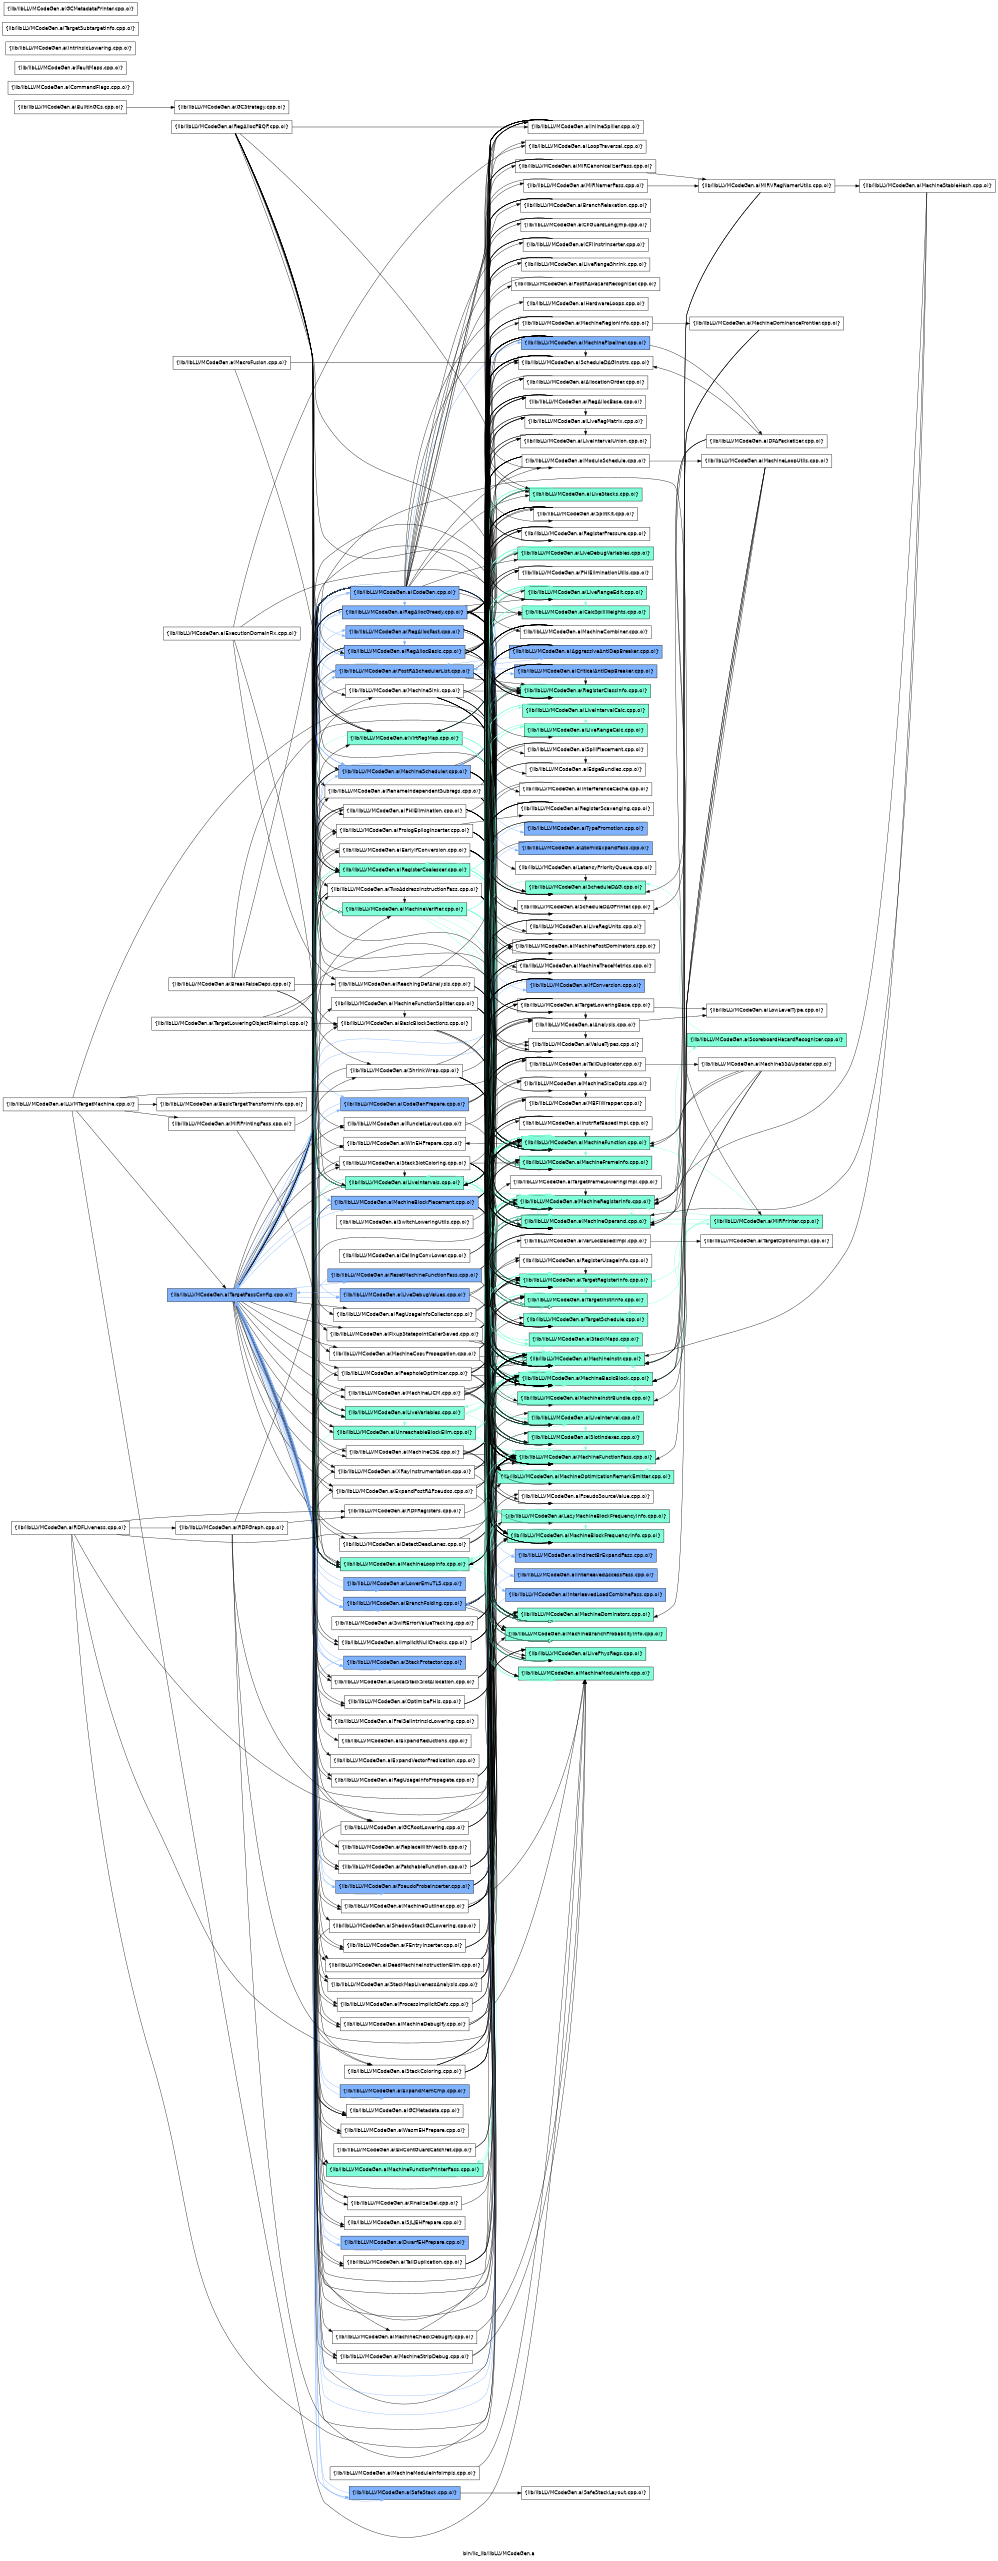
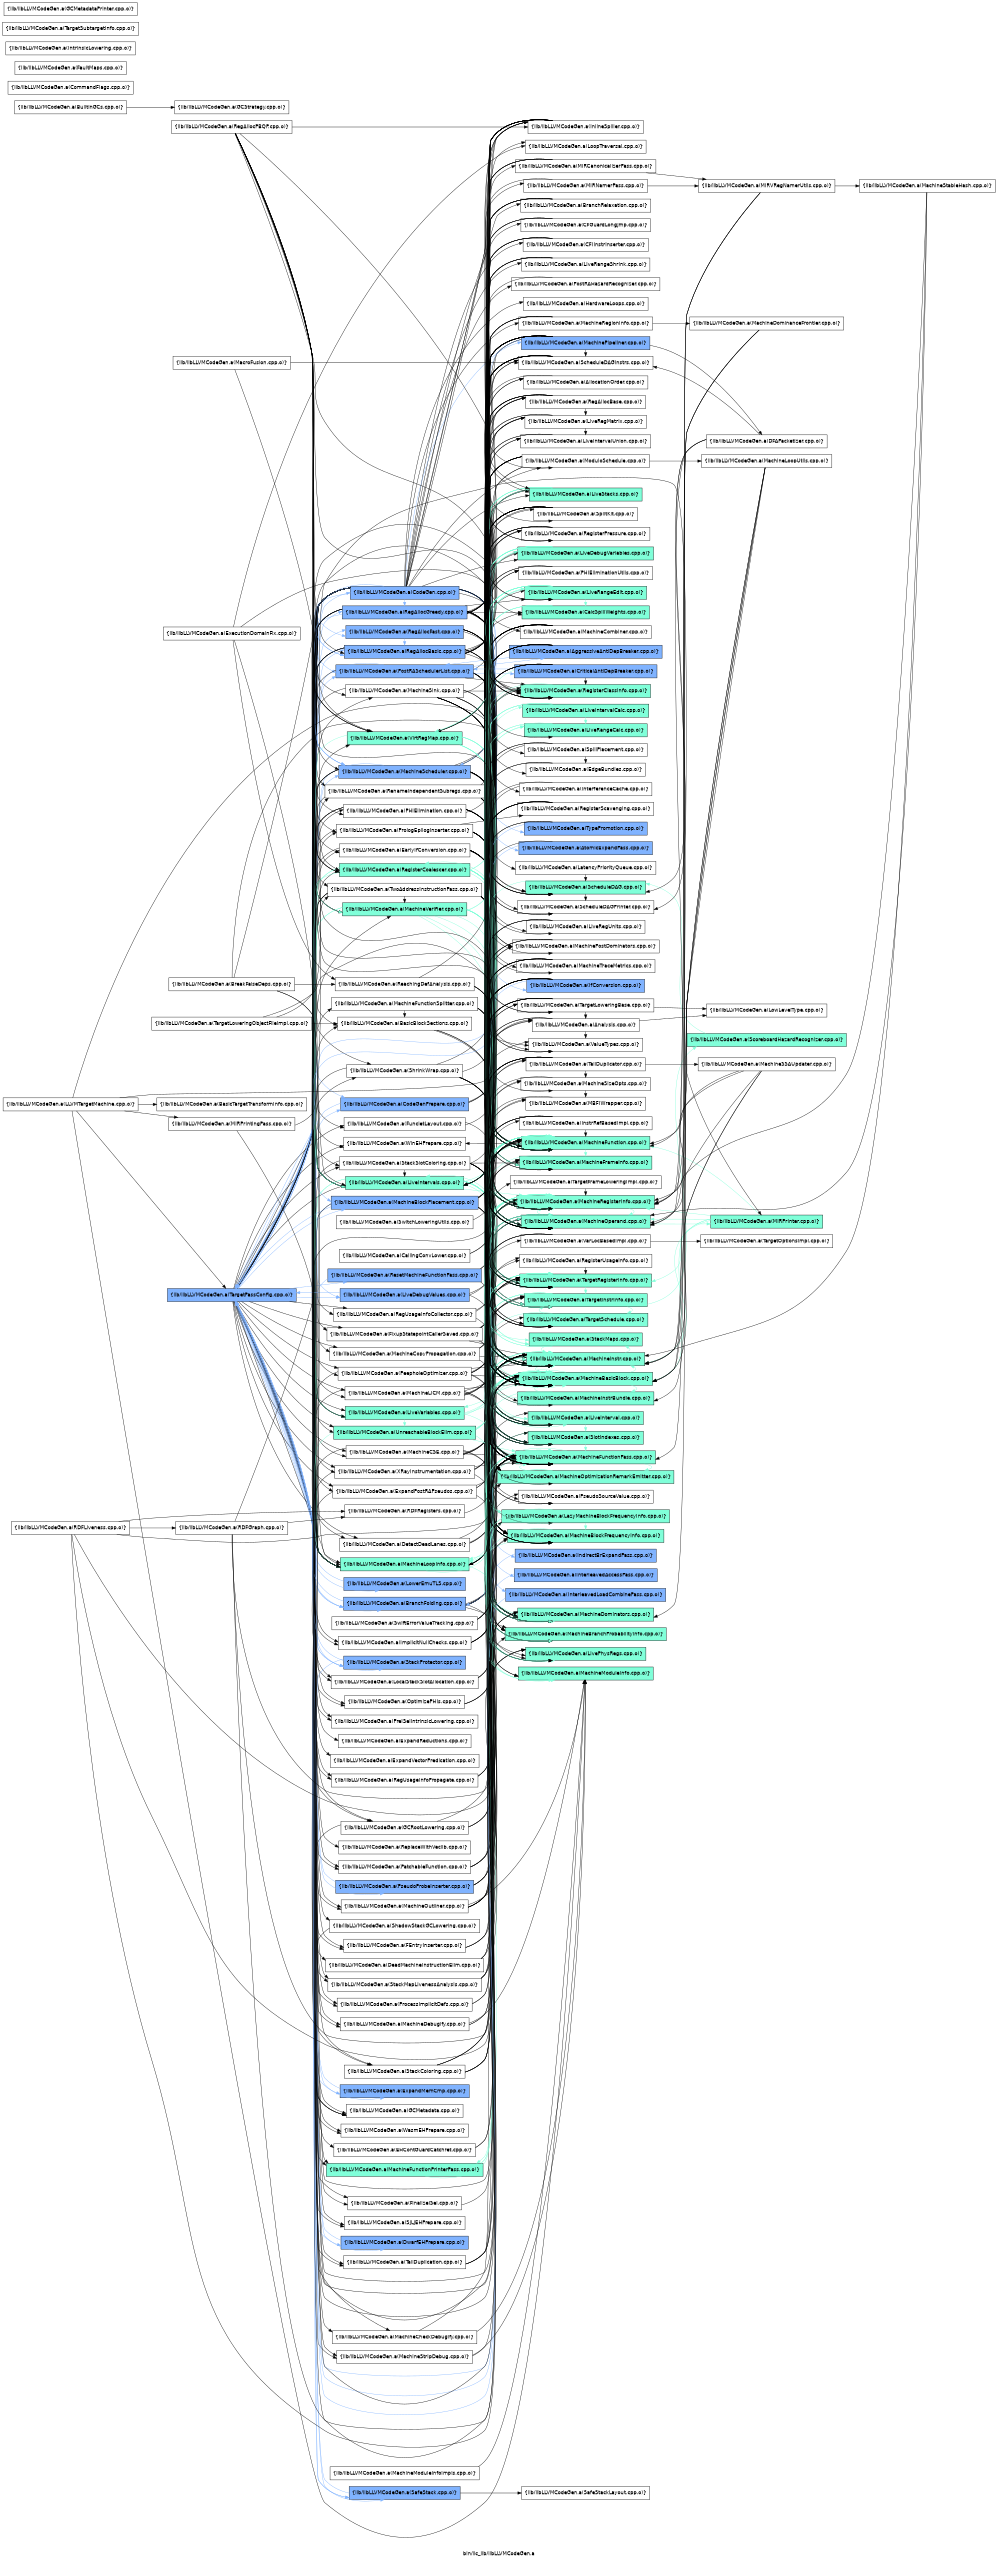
edge "{lib/libLLVMCodeGen.a(LiveRangeEdit.cpp.o)}" -> "{lib/libLLVMCodeGen.a(VirtRegMap.cpp.o)}": added
edge "{lib/libLLVMCodeGen.a(CalcSpillWeights.cpp.o)}" -> "{lib/libLLVMCodeGen.a(LiveIntervals.cpp.o)}": now "{lib/libLLVMCodeGen.a(CriticalAntiDepBreaker.cpp.o)}" -> "{lib/libLLVMCodeGen.a(LiveIntervals.cpp.o)}"
edge "{lib/libLLVMCodeGen.a(CodeGen.cpp.o)}" -> "{lib/libLLVMCodeGen.a(PseudoProbeInserter.cpp.o)}": now "{lib/libLLVMCodeGen.a(CodeGen.cpp.o)}" -> "{lib/libLLVMCodeGen.a(ExpandMemCmp.cpp.o)}"
edge "{lib/libLLVMCodeGen.a(TargetPassConfig.cpp.o)}" -> "{lib/libLLVMCodeGen.a(DeadMachineInstructionElim.cpp.o)}": now "{lib/libLLVMCodeGen.a(TargetPassConfig.cpp.o)}" -> "{lib/libLLVMCodeGen.a(EHContGuardCatchret.cpp.o)}"
